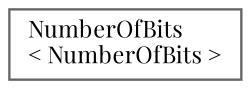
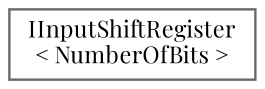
node "NumberOfBits < NumberOfBits >": label "NumberOfBits < NumberOfBits >" -> "IInputShiftRegister < NumberOfBits >"
